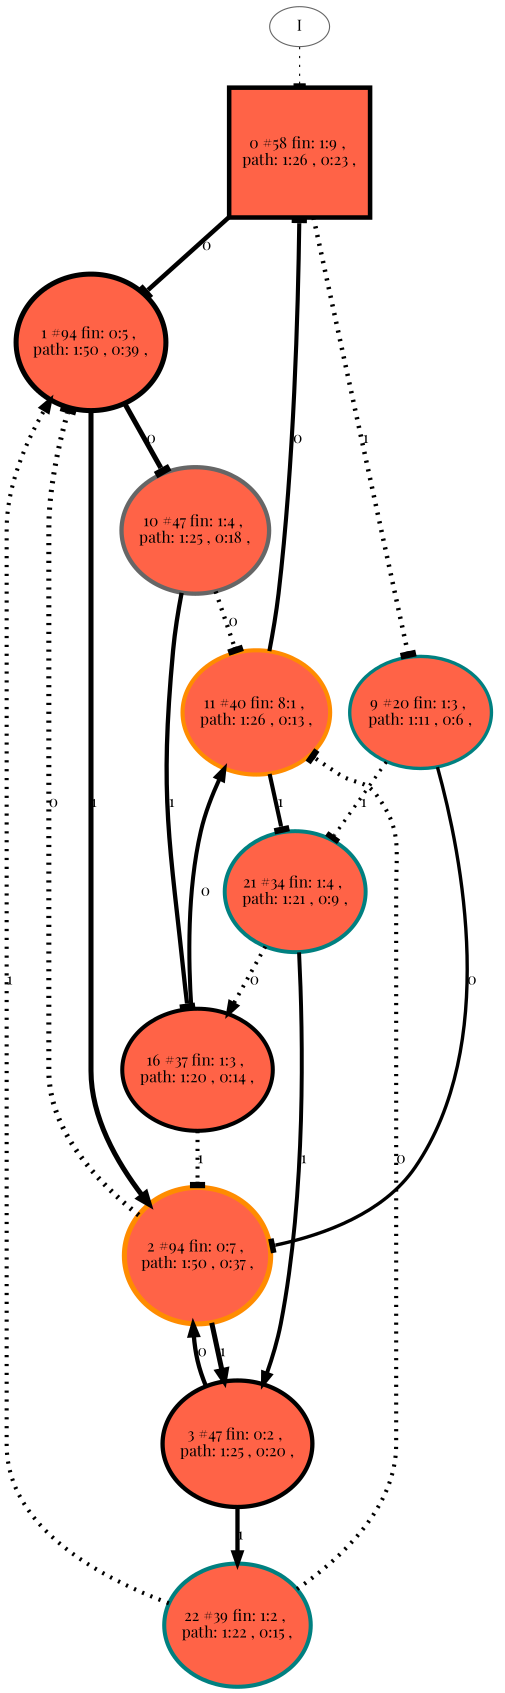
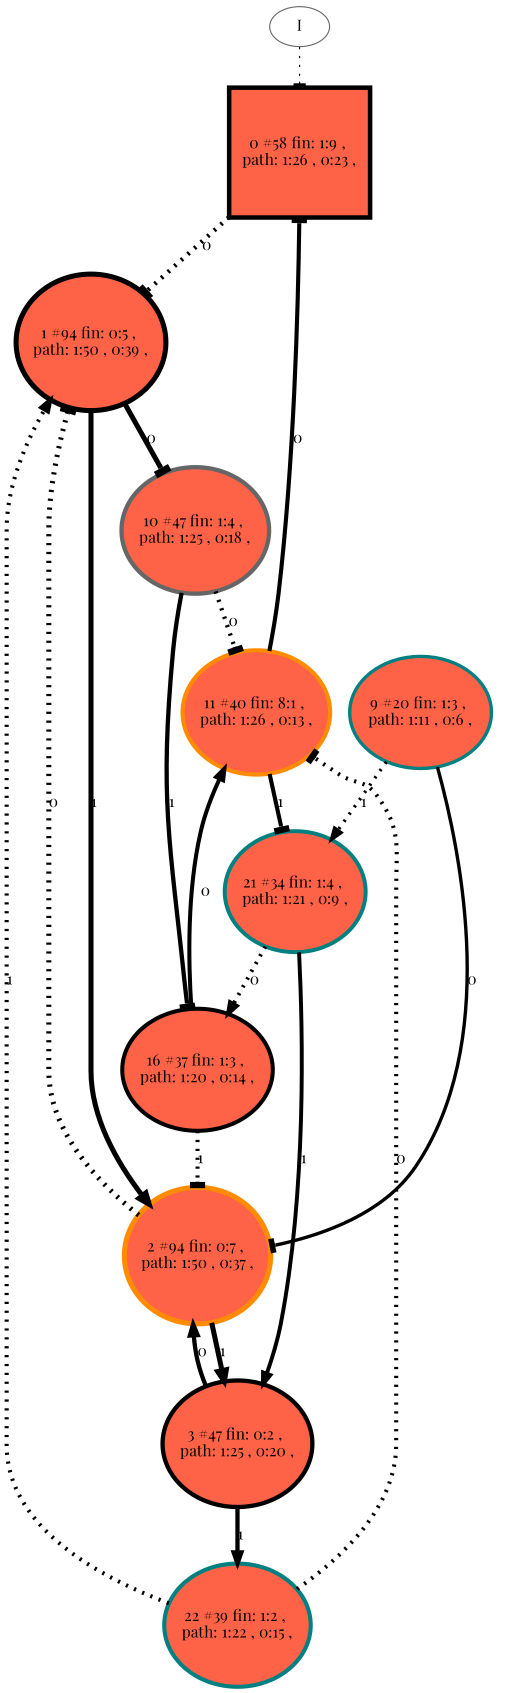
edge "0 #58 fin: 1:9 , path: 1:26 , 0:23 ," -> "1 #94 fin: 0:5 , path: 1:50 , 0:39 ,": style solid -> dotted
edge "0 #58 fin: 1:9 , path: 1:26 , 0:23 ," -> "9 #20 fin: 1:3 , path: 1:11 , 0:6 ,": removed, label "1"
edge "9 #20 fin: 1:3 , path: 1:11 , 0:6 ," -> "21 #34 fin: 1:4 , path: 1:21 , 0:9 ,": arrowhead tee -> normal
